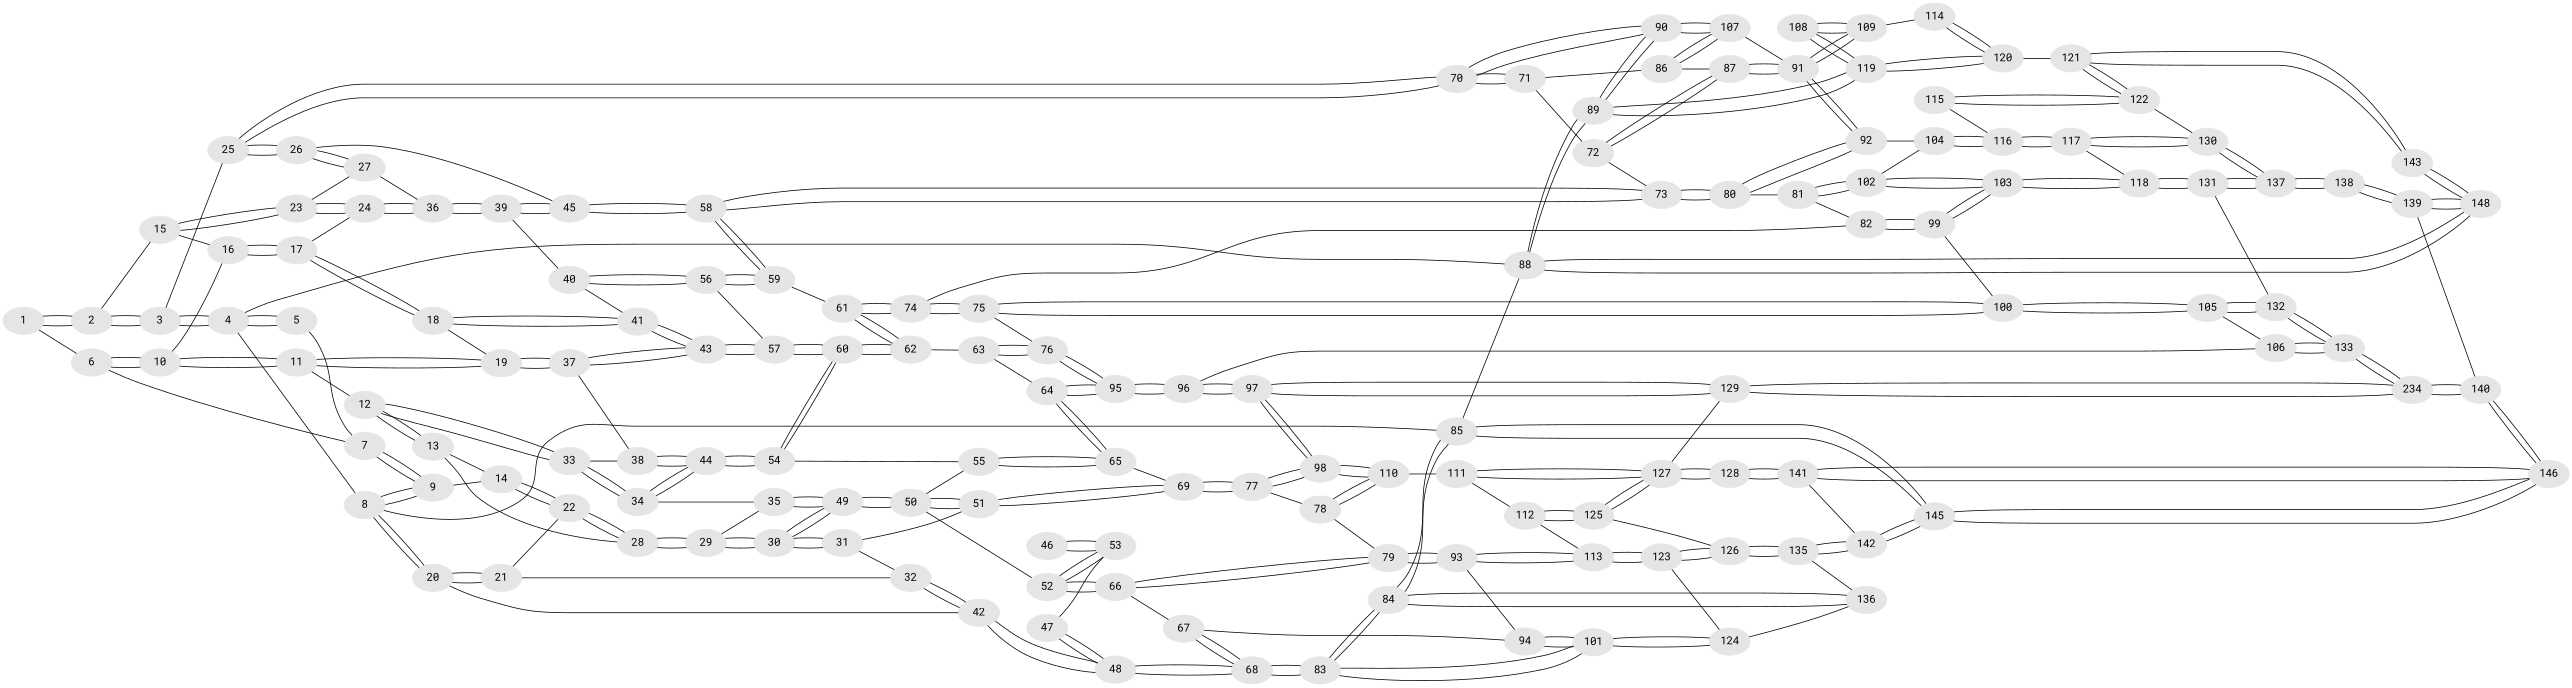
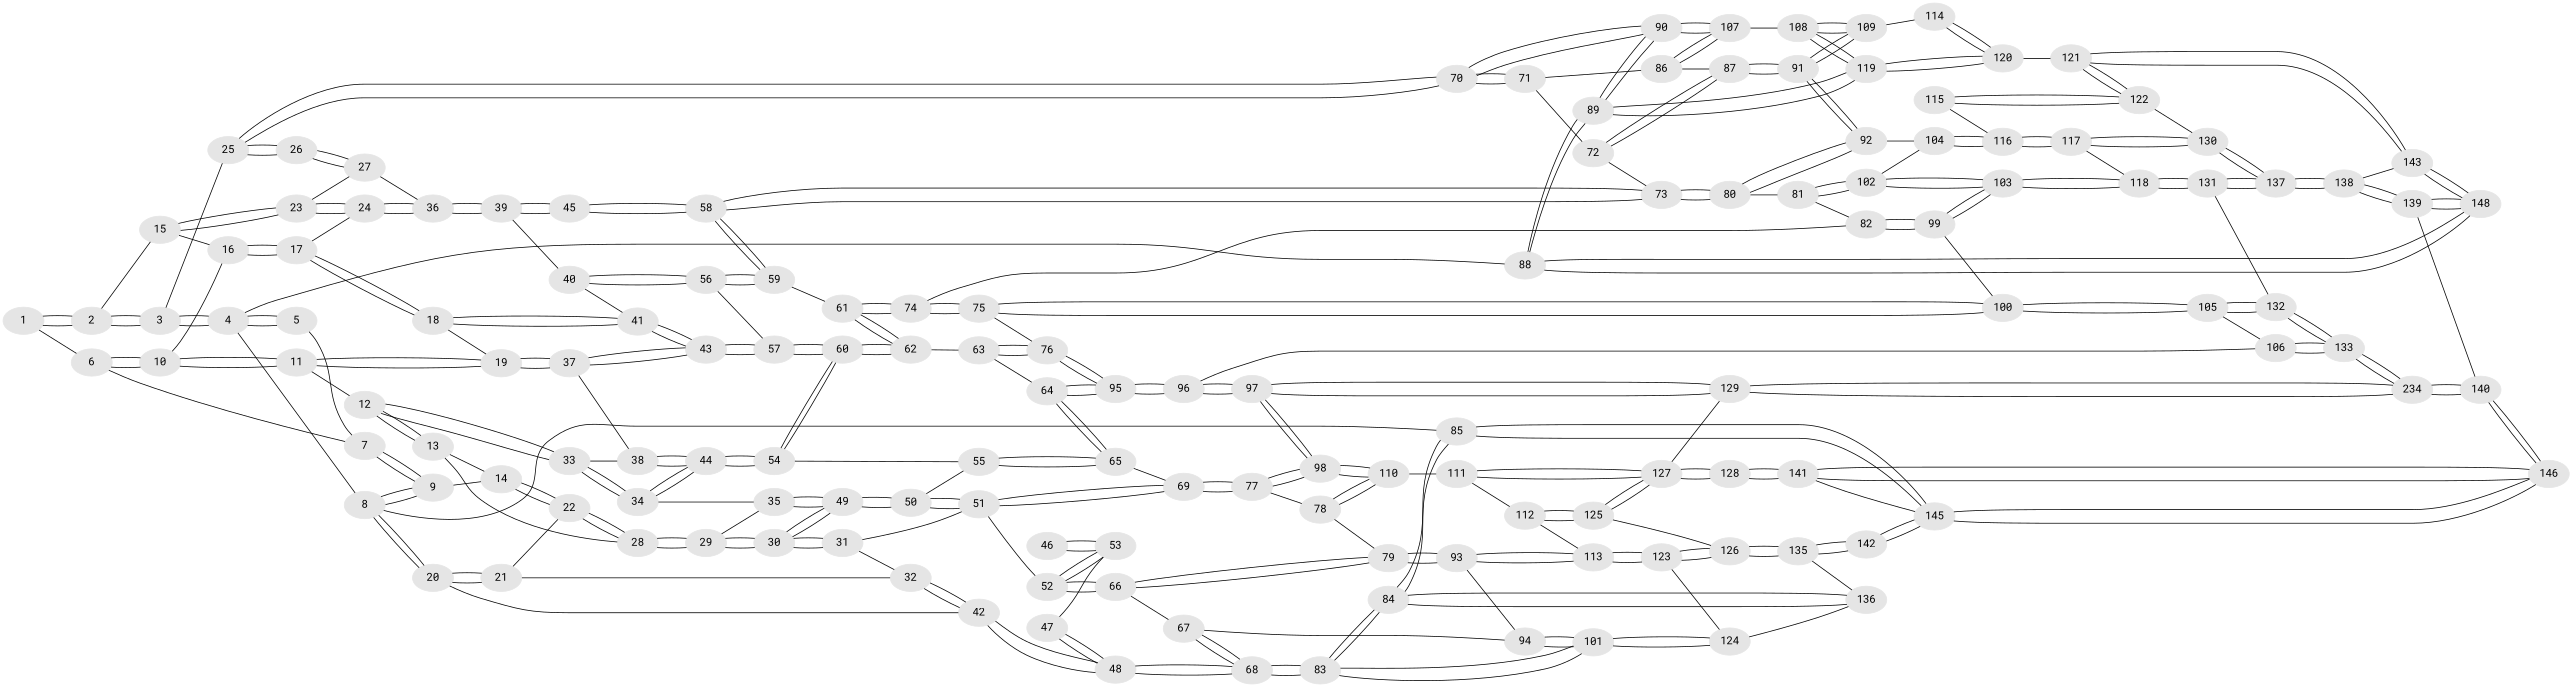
edge "107" -- "91": now "107" -- "108"
edge "26" -- "45": removed
edge "143" -- "138": added
edge "88" -- "85": removed
edge "141" -- "142": now "141" -- "145"
edge "50" -- "52": now "51" -- "52"
